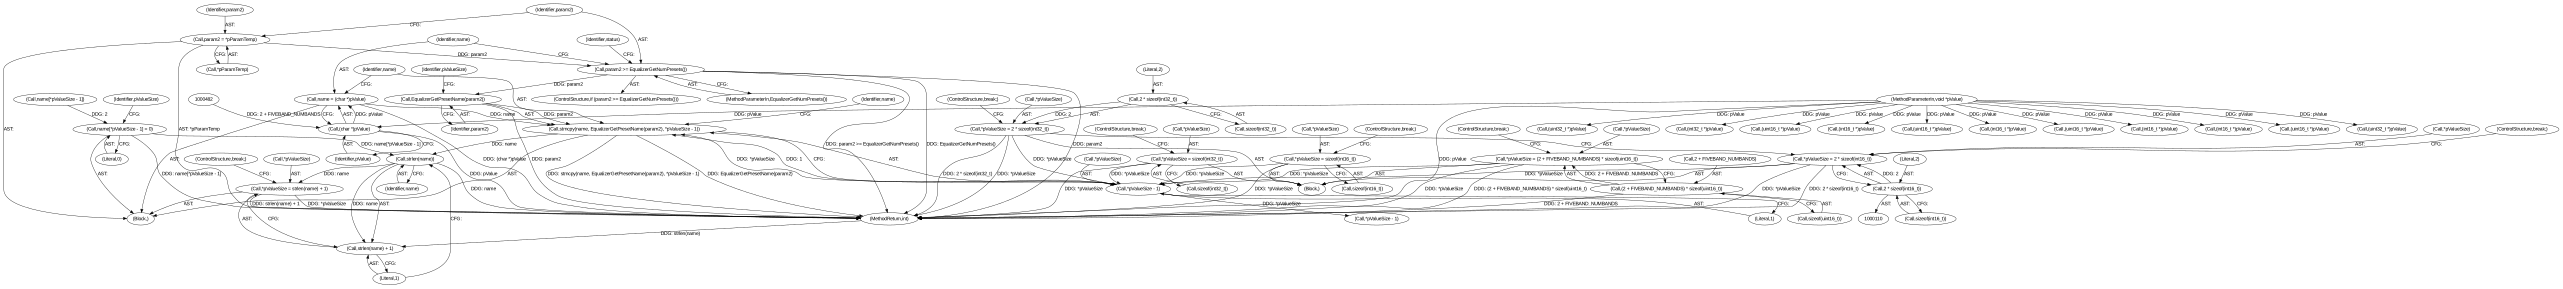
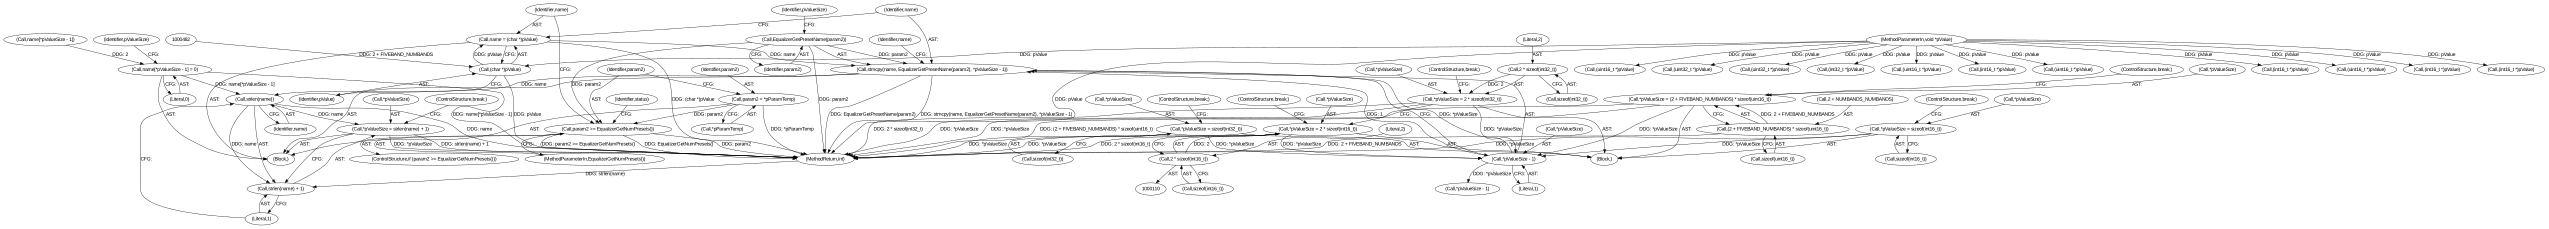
edge "(Call,param2 >= EqualizerGetNumPresets())" -> "(Call,EqualizerGetPresetName(param2))": reversed
edge "(Call,param2 = *pParamTemp)" -> "(MethodReturn,int)": label "AST: *pParamTemp" -> "DDG: *pParamTemp"
node "(Call,2 + FIVEBAND_NUMBANDS)": label "(Call,2 + FIVEBAND_NUMBANDS)" -> "(Call,2 + NUMBANDS_NUMBANDS)"
